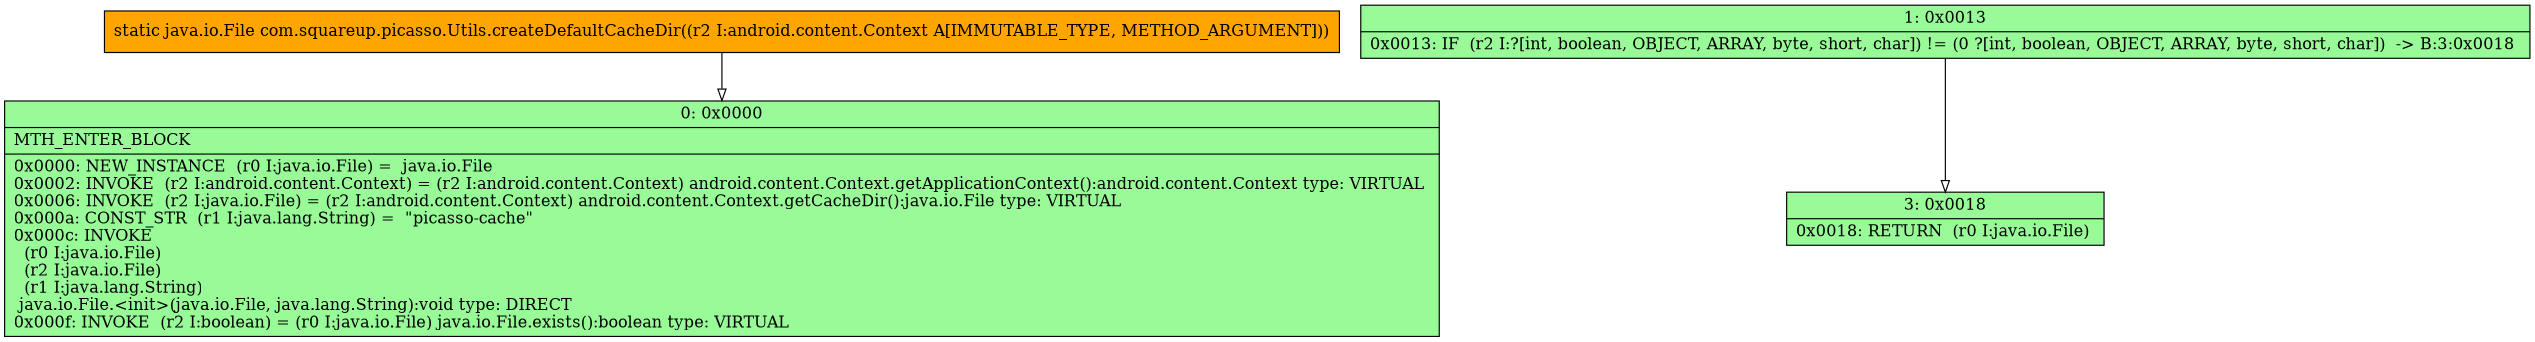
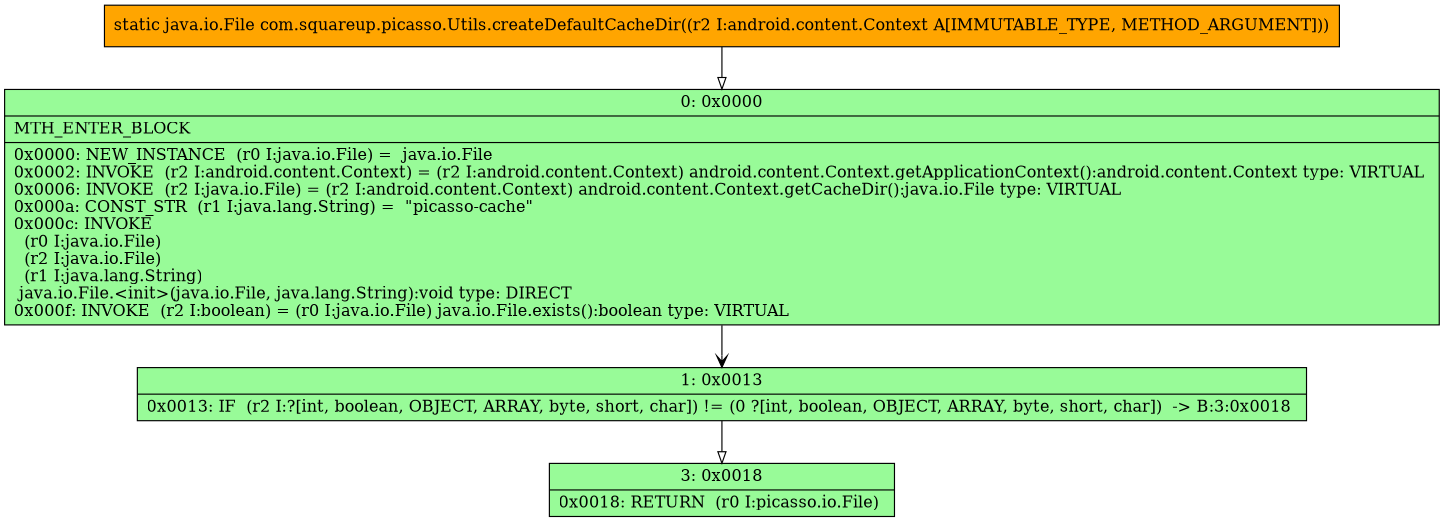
node "3: 0x0018": text "0x0018: RETURN  (r0 I:java.io.File)" -> "0x0018: RETURN  (r0 I:picasso.io.File)"
edge "0: 0x0000" -> "1: 0x0013": added
